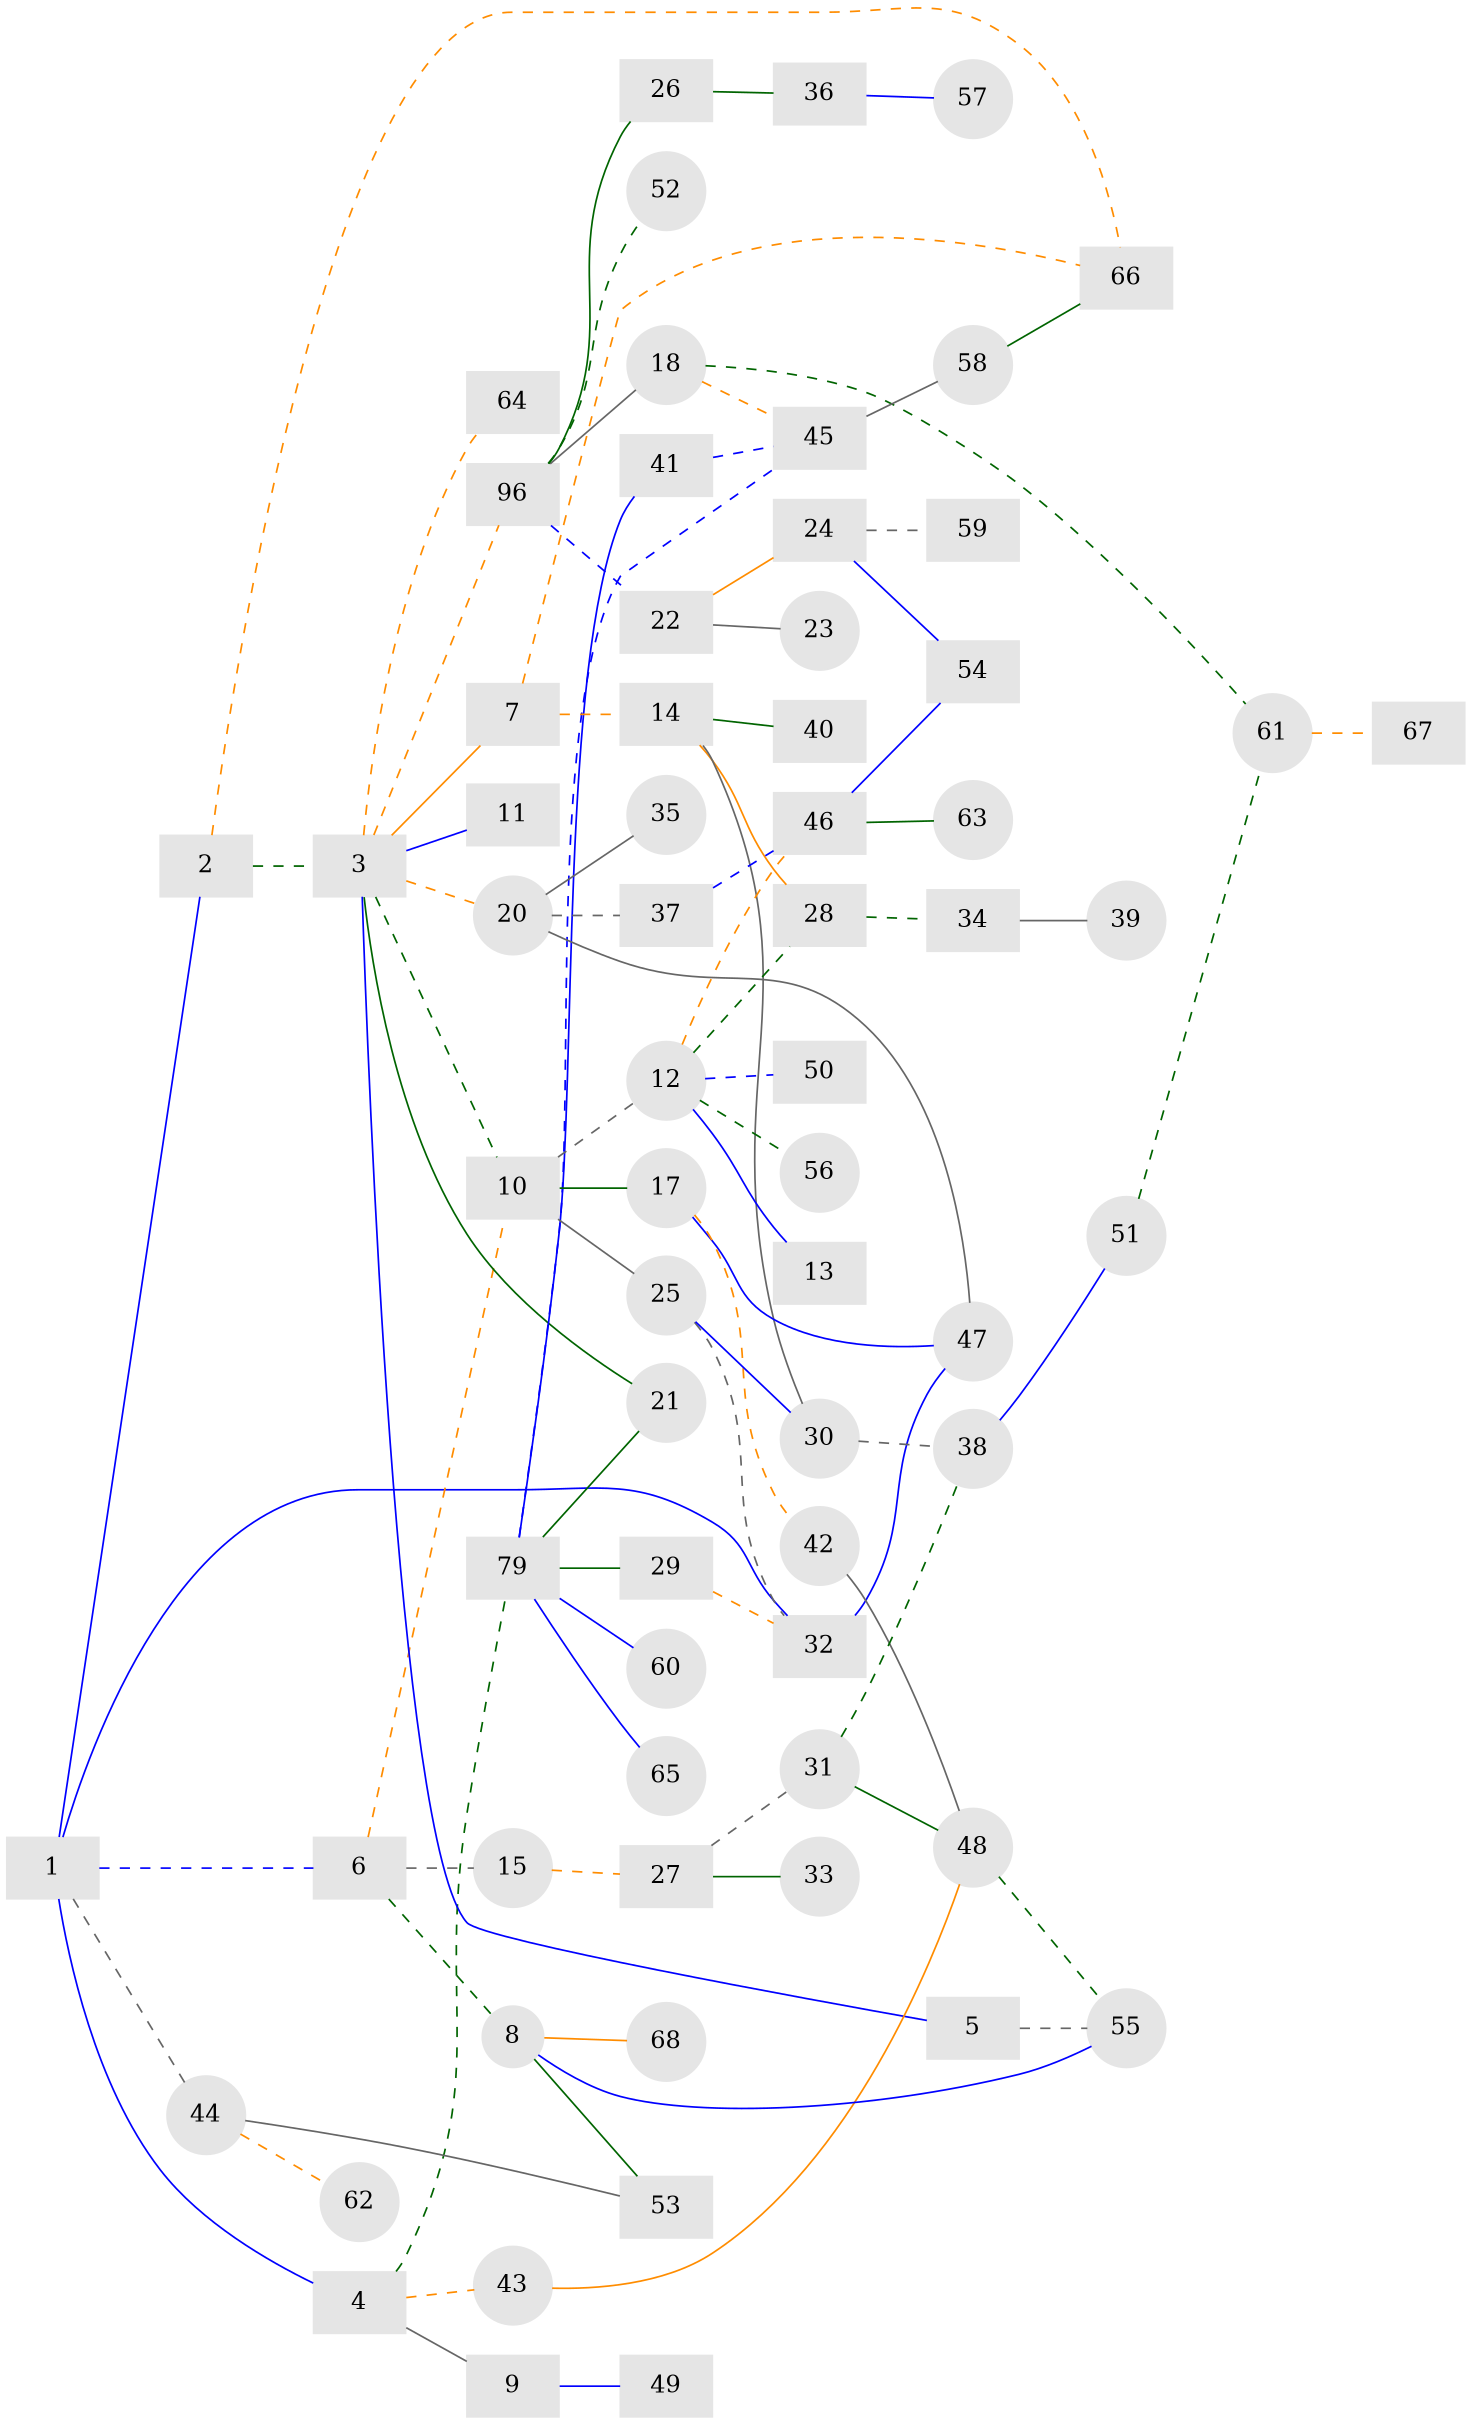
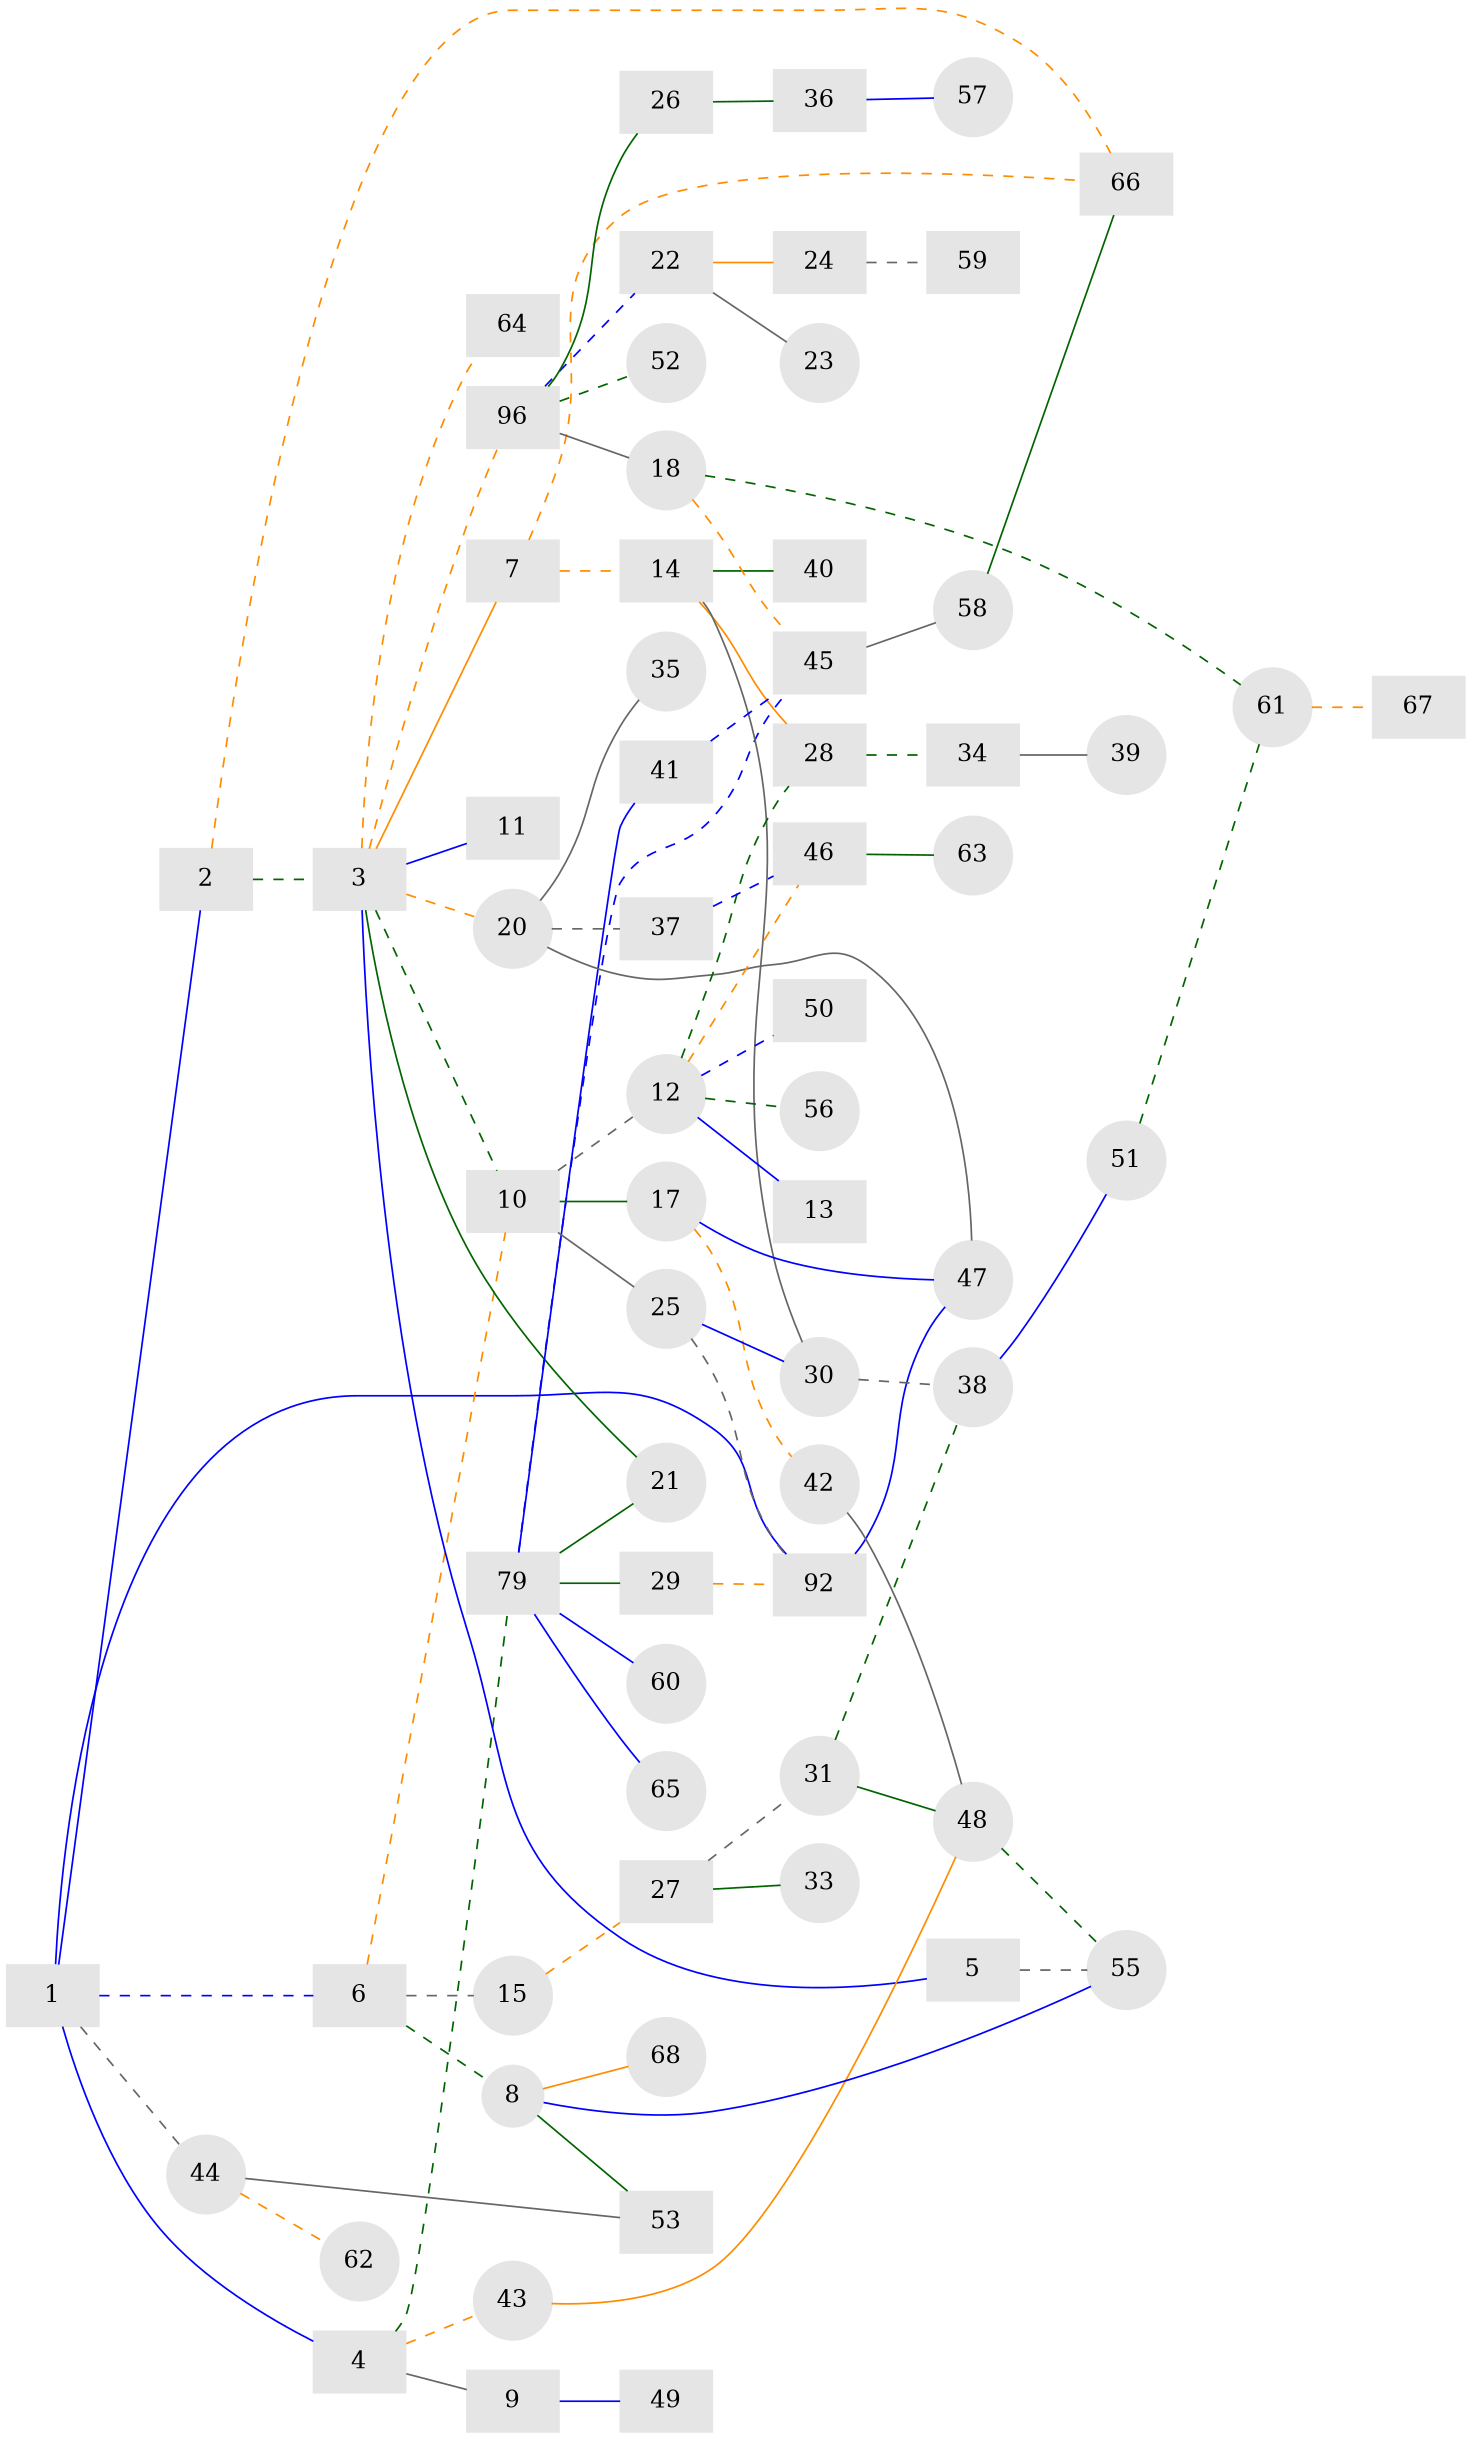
node "54": removed
node "32": label "32" -> "92"
